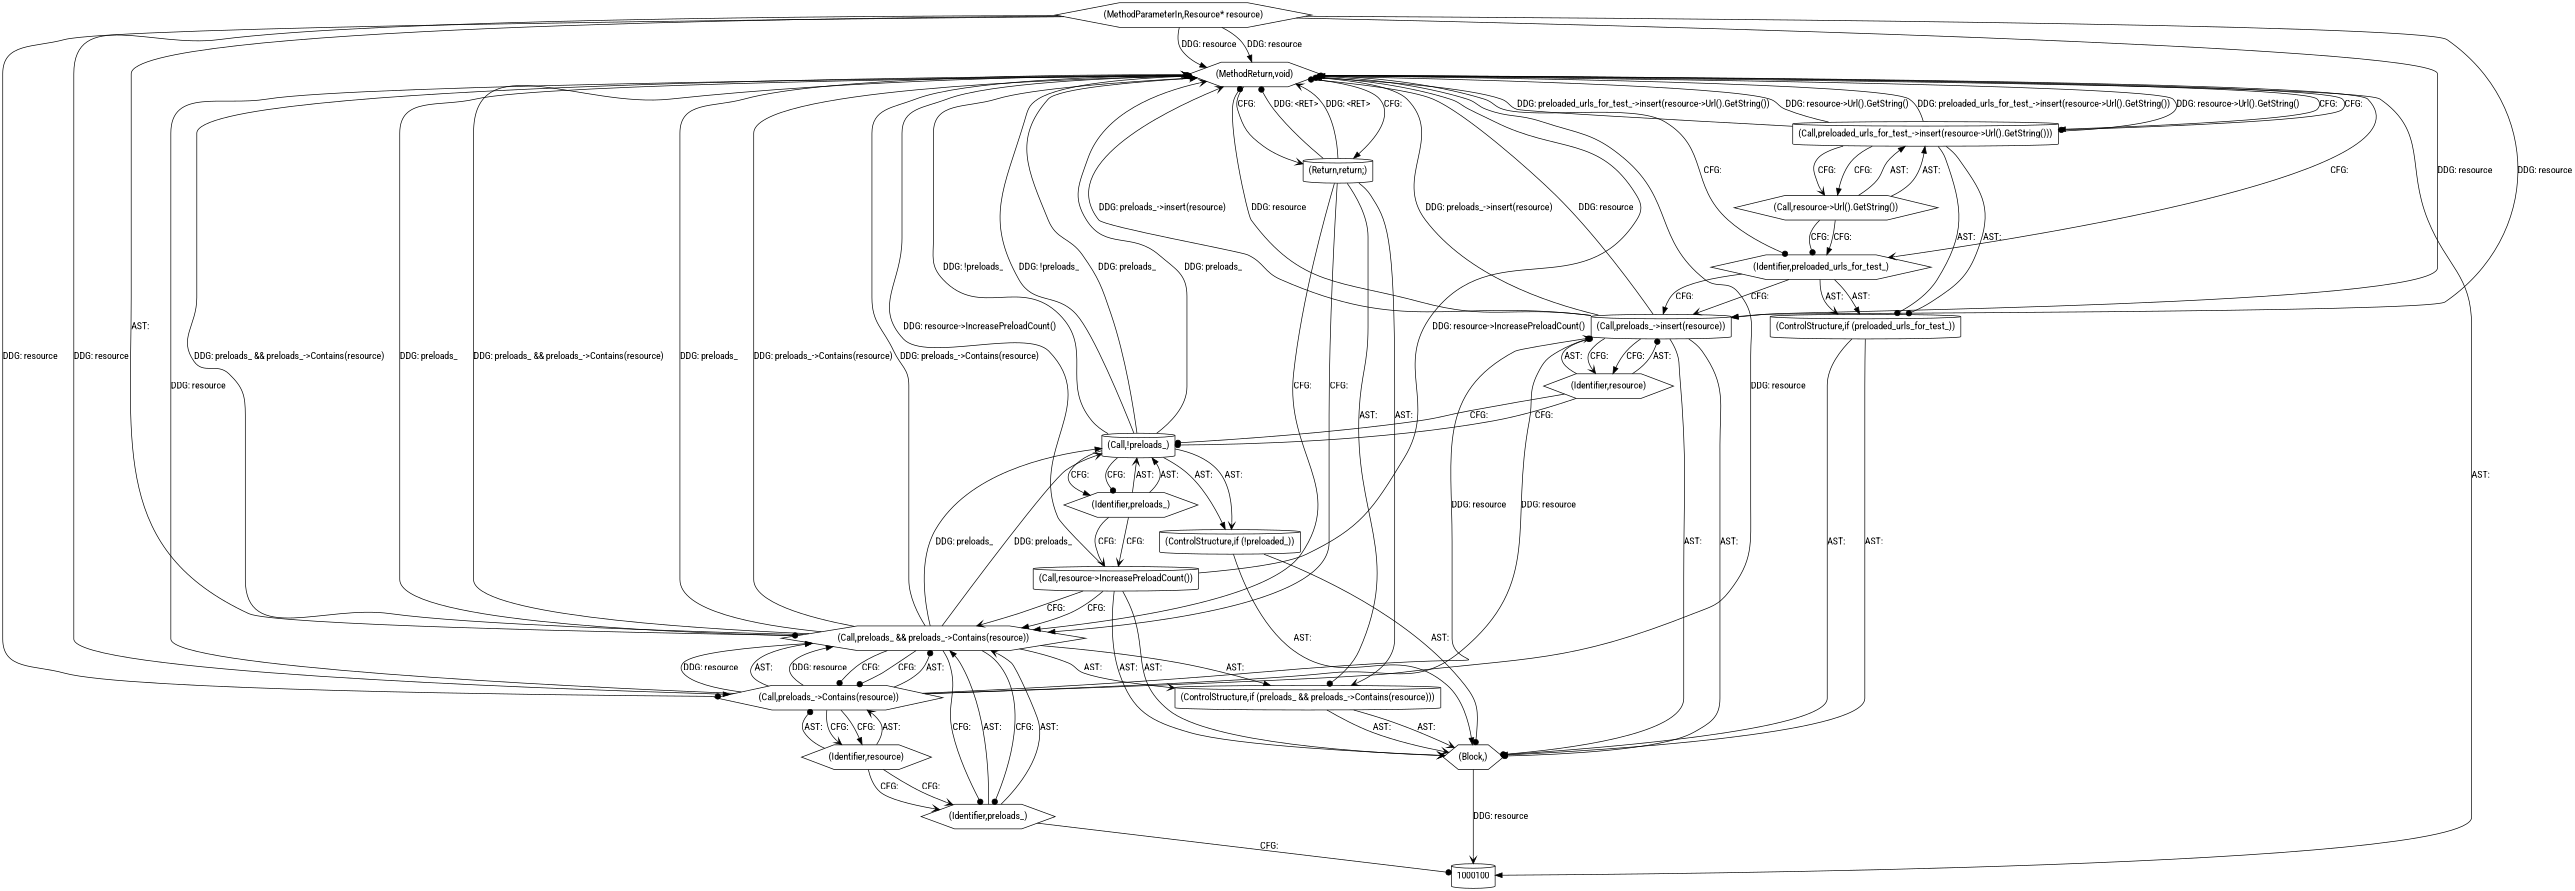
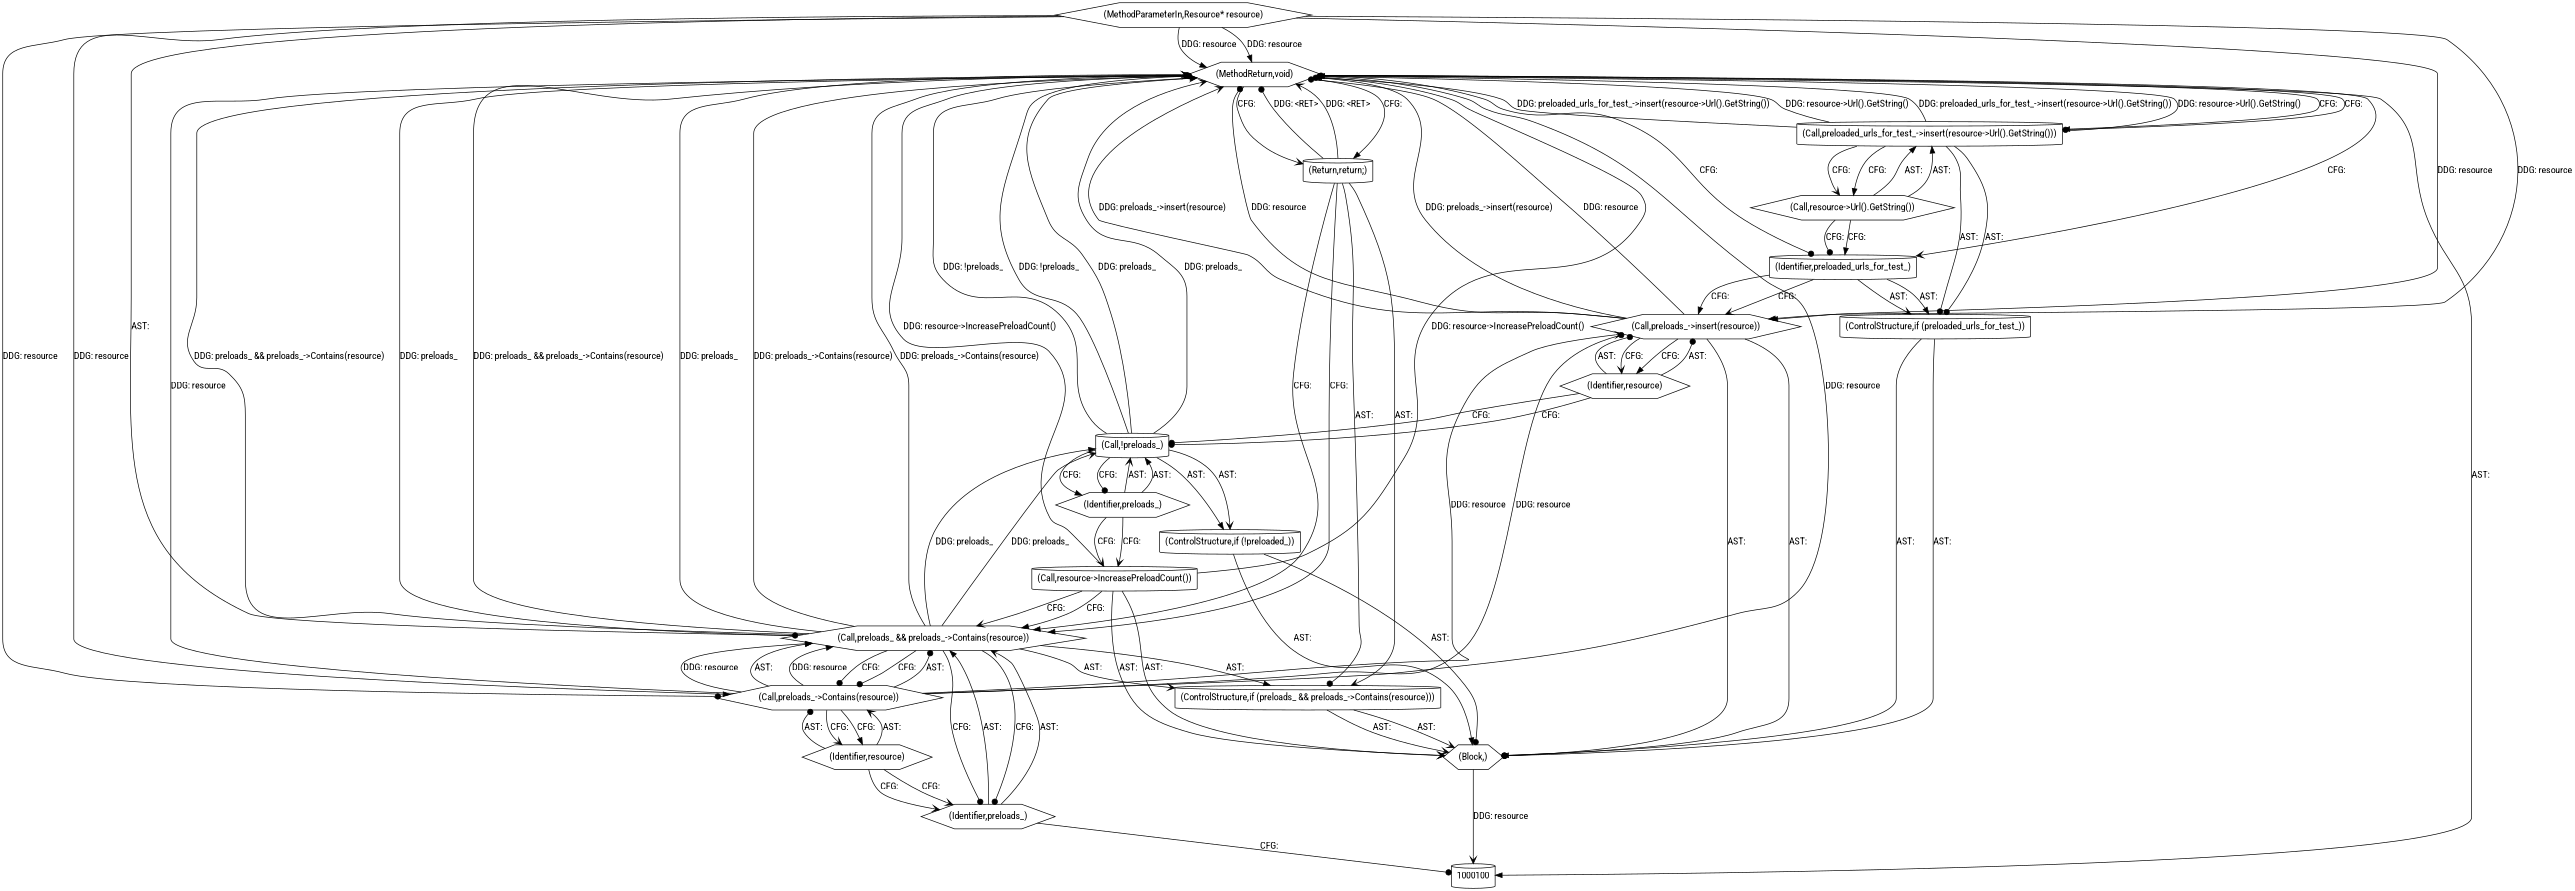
node "(Identifier,preloaded_urls_for_test_)": shape hexagon -> cylinder
node "(Call,preloads_->insert(resource))": shape cylinder -> hexagon
